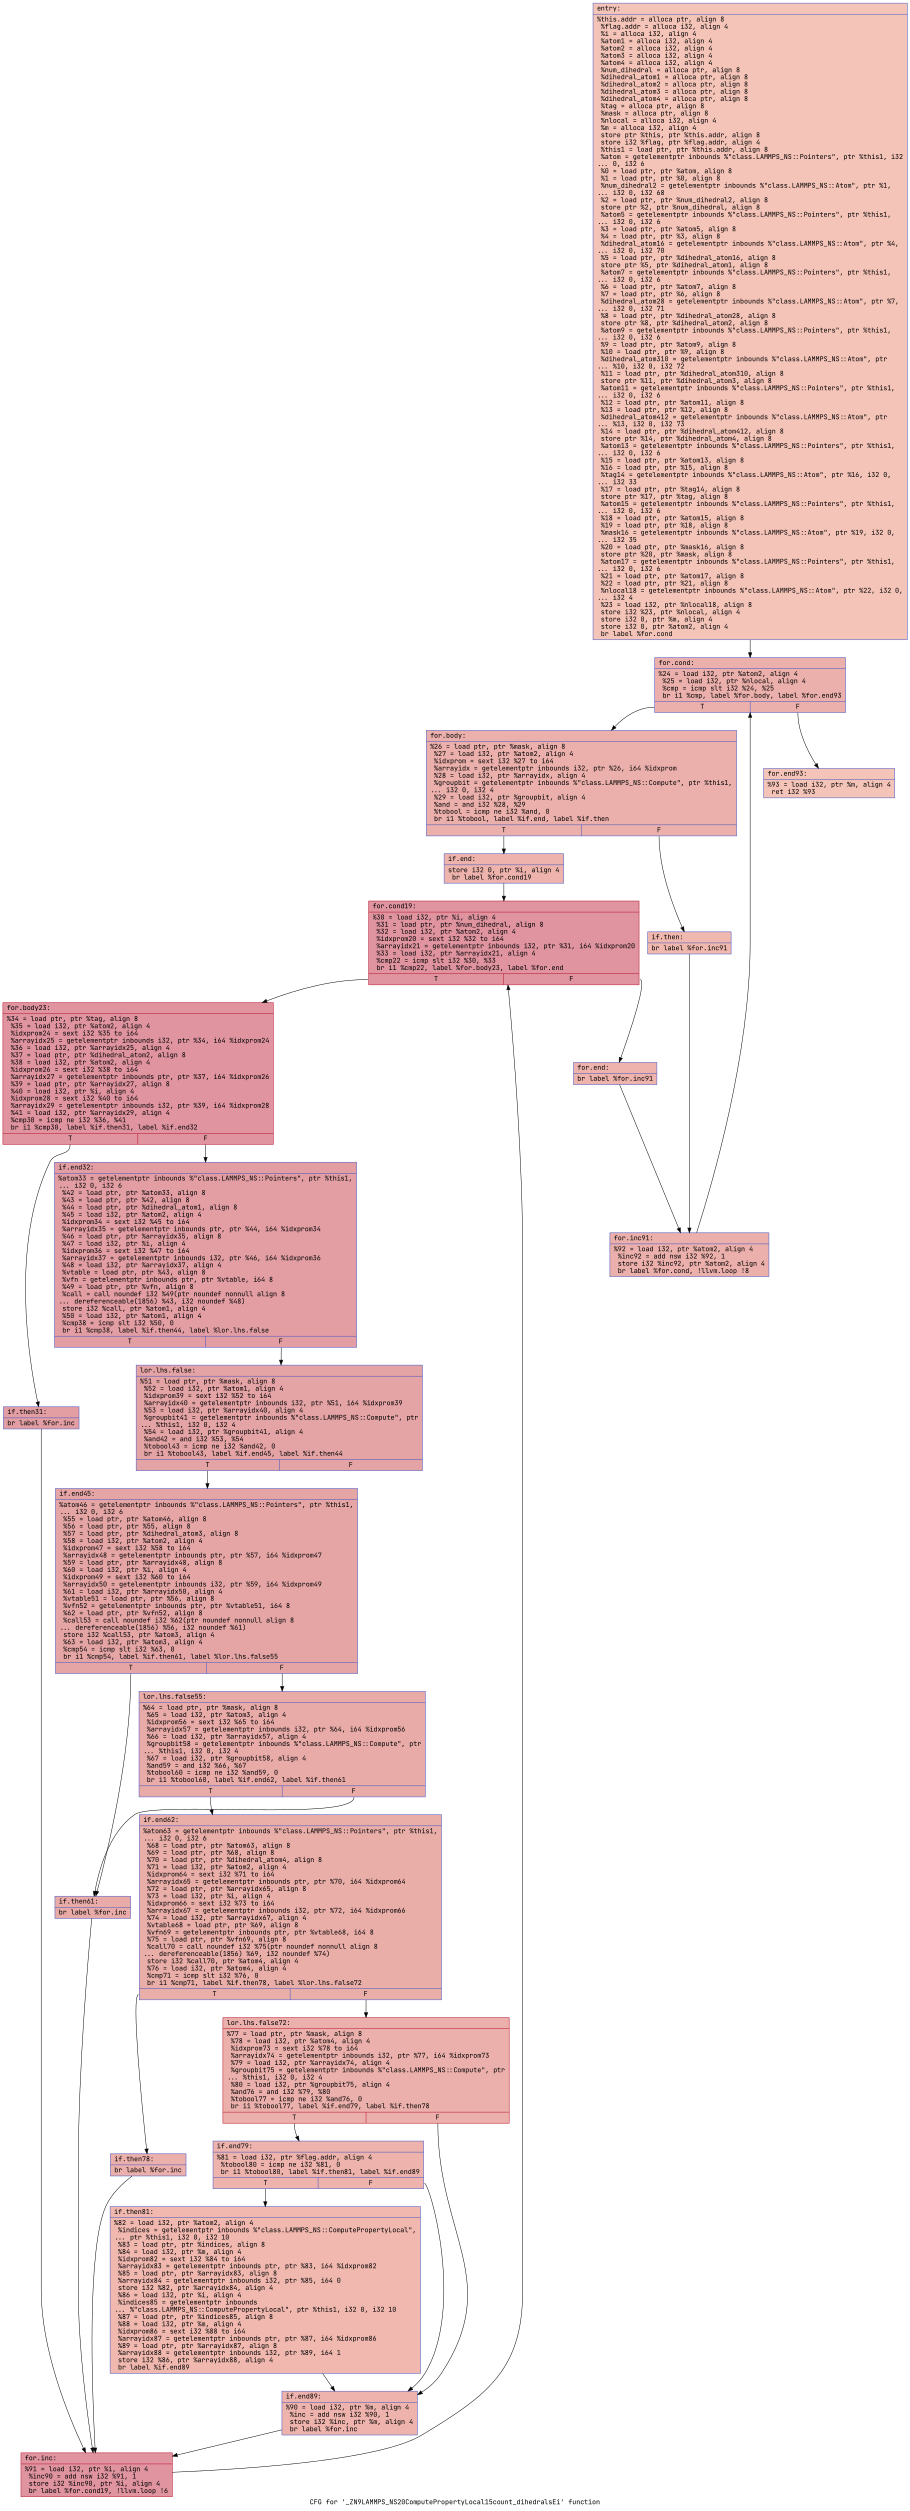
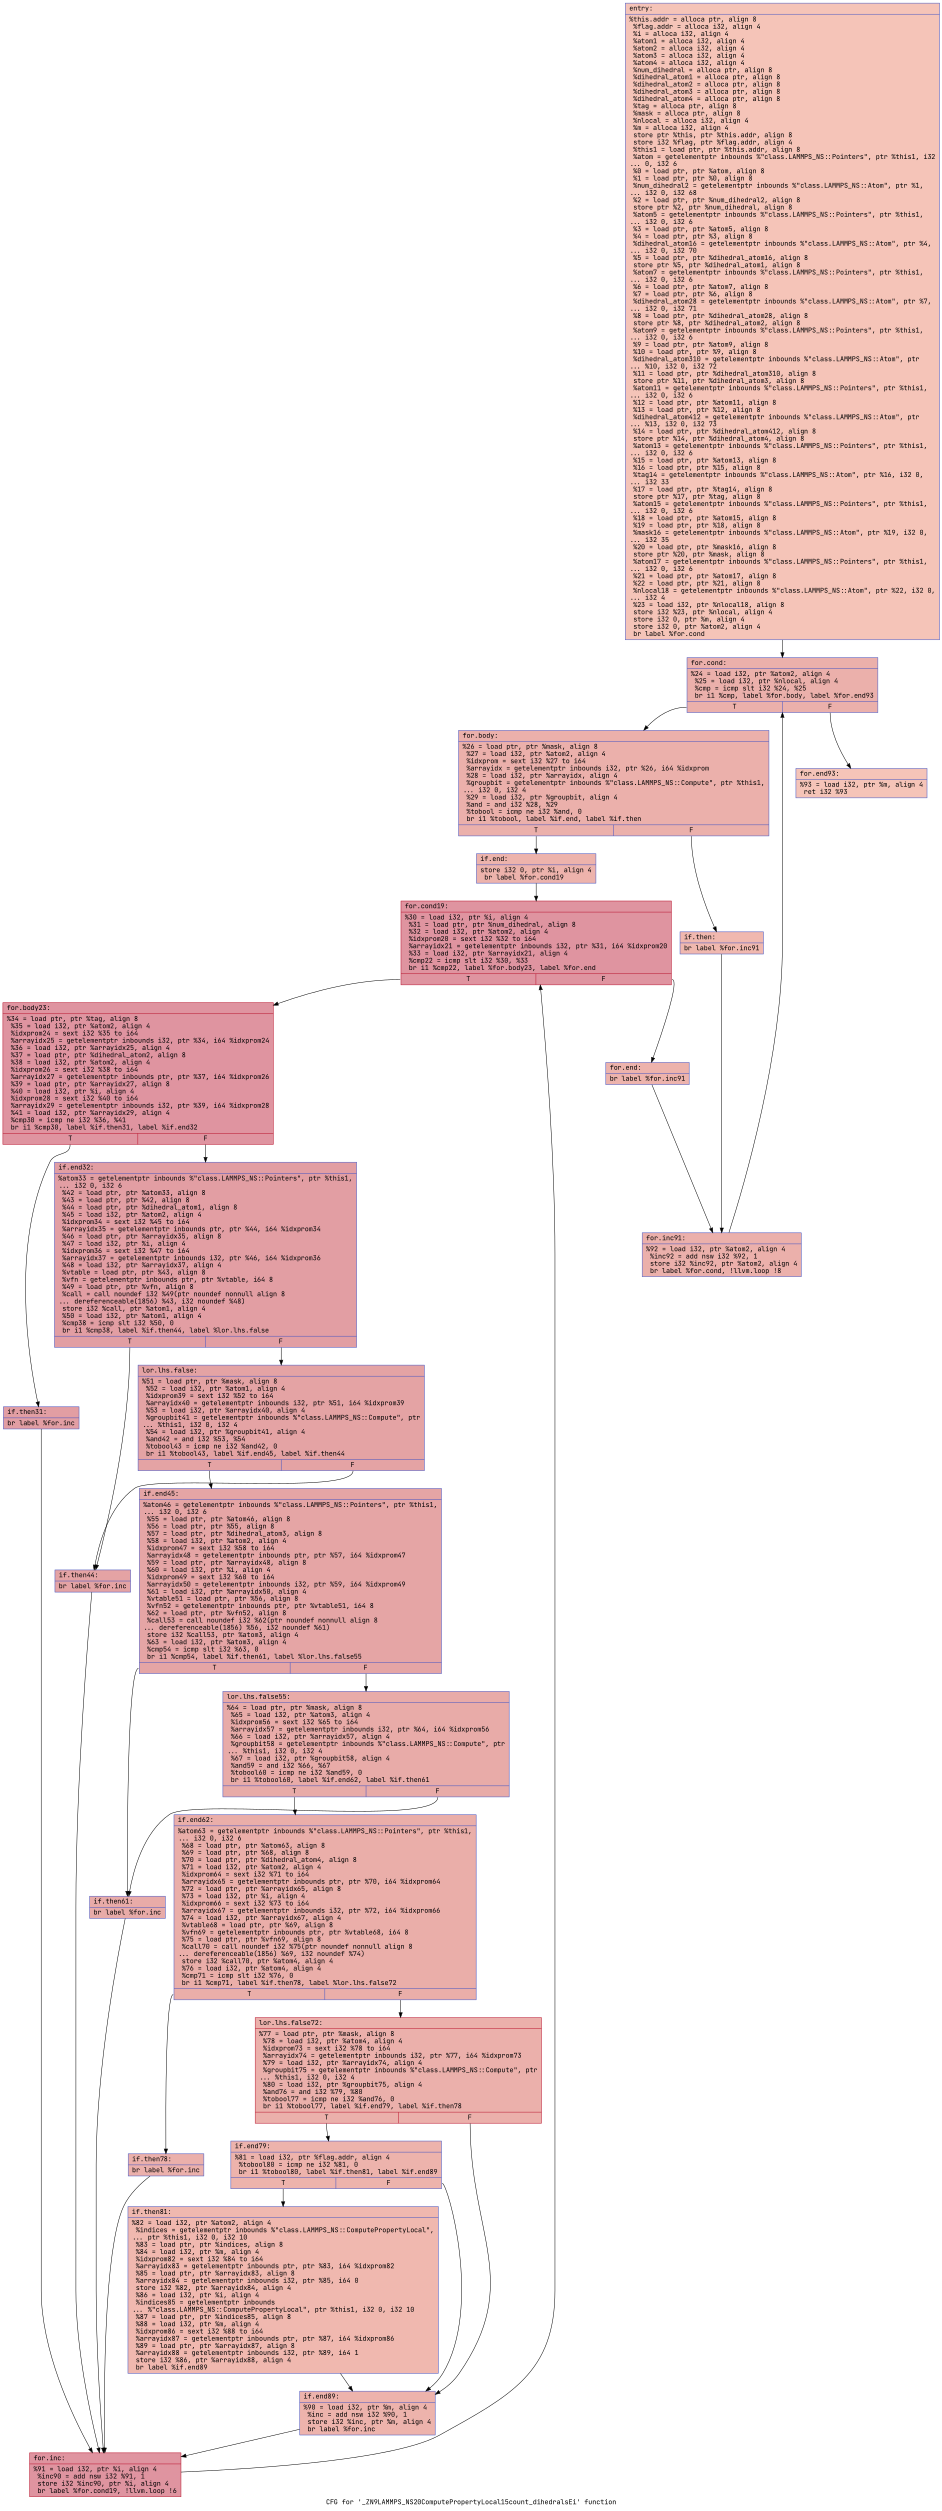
node "if.then44:": added
